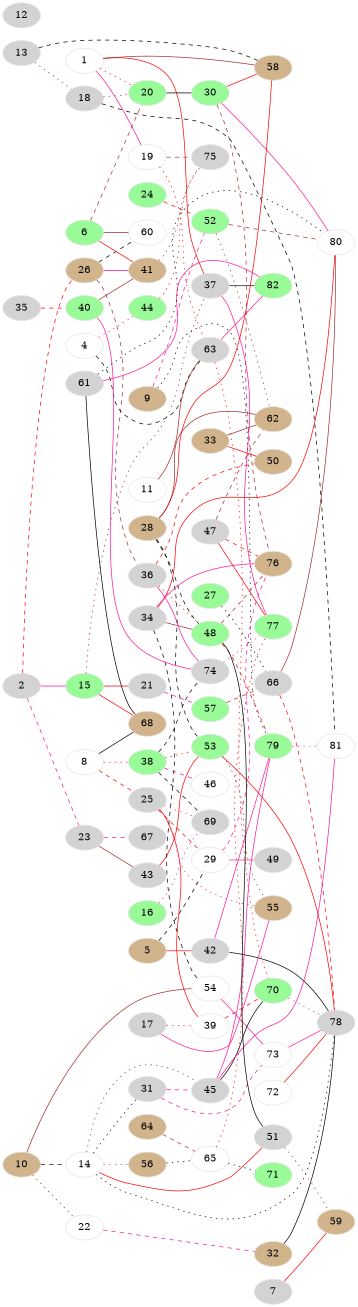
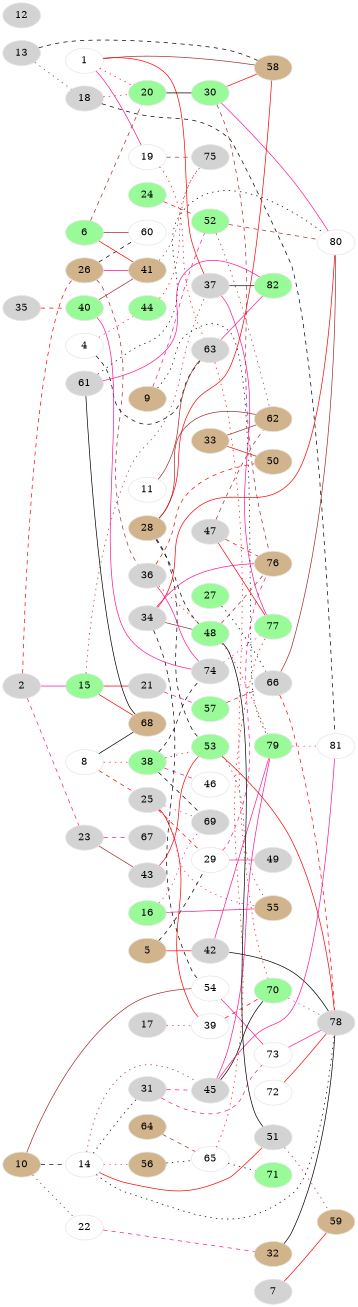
edge "48" -- "79": style dashed -> dotted
edge "55" -- "17": now "55" -- "16"
